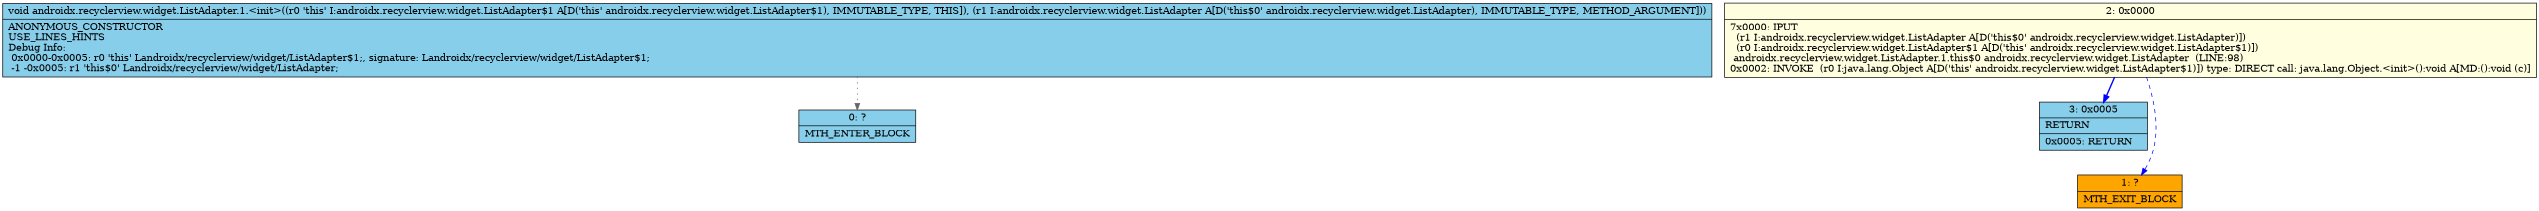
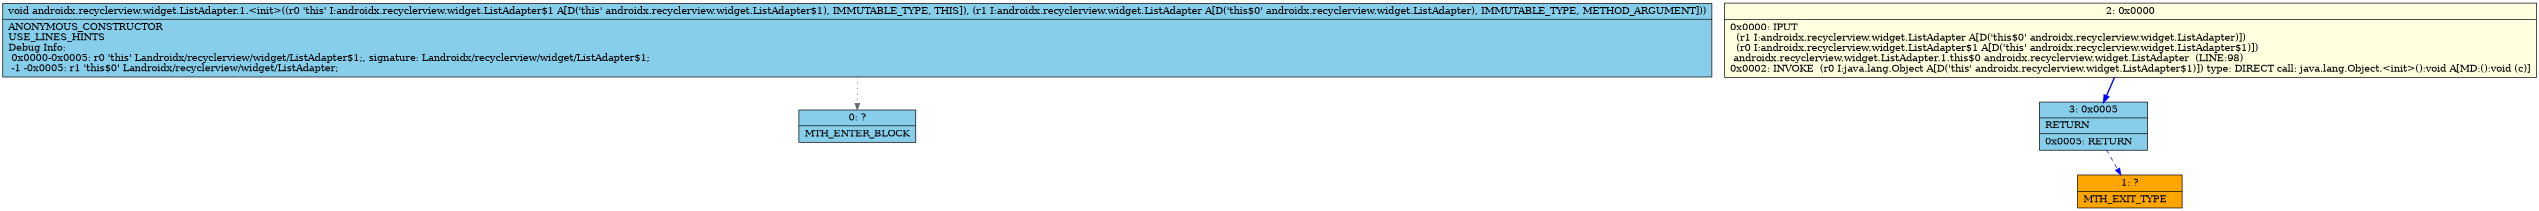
node "2: 0x0000": text "7x0000: IPUT" -> "0x0000: IPUT"
edge "2: 0x0000" -> "1: ?": now "3: 0x0005" -> "1: ?"
node "1: ?": text "MTH_EXIT_BLOCK" -> "MTH_EXIT_TYPE"
